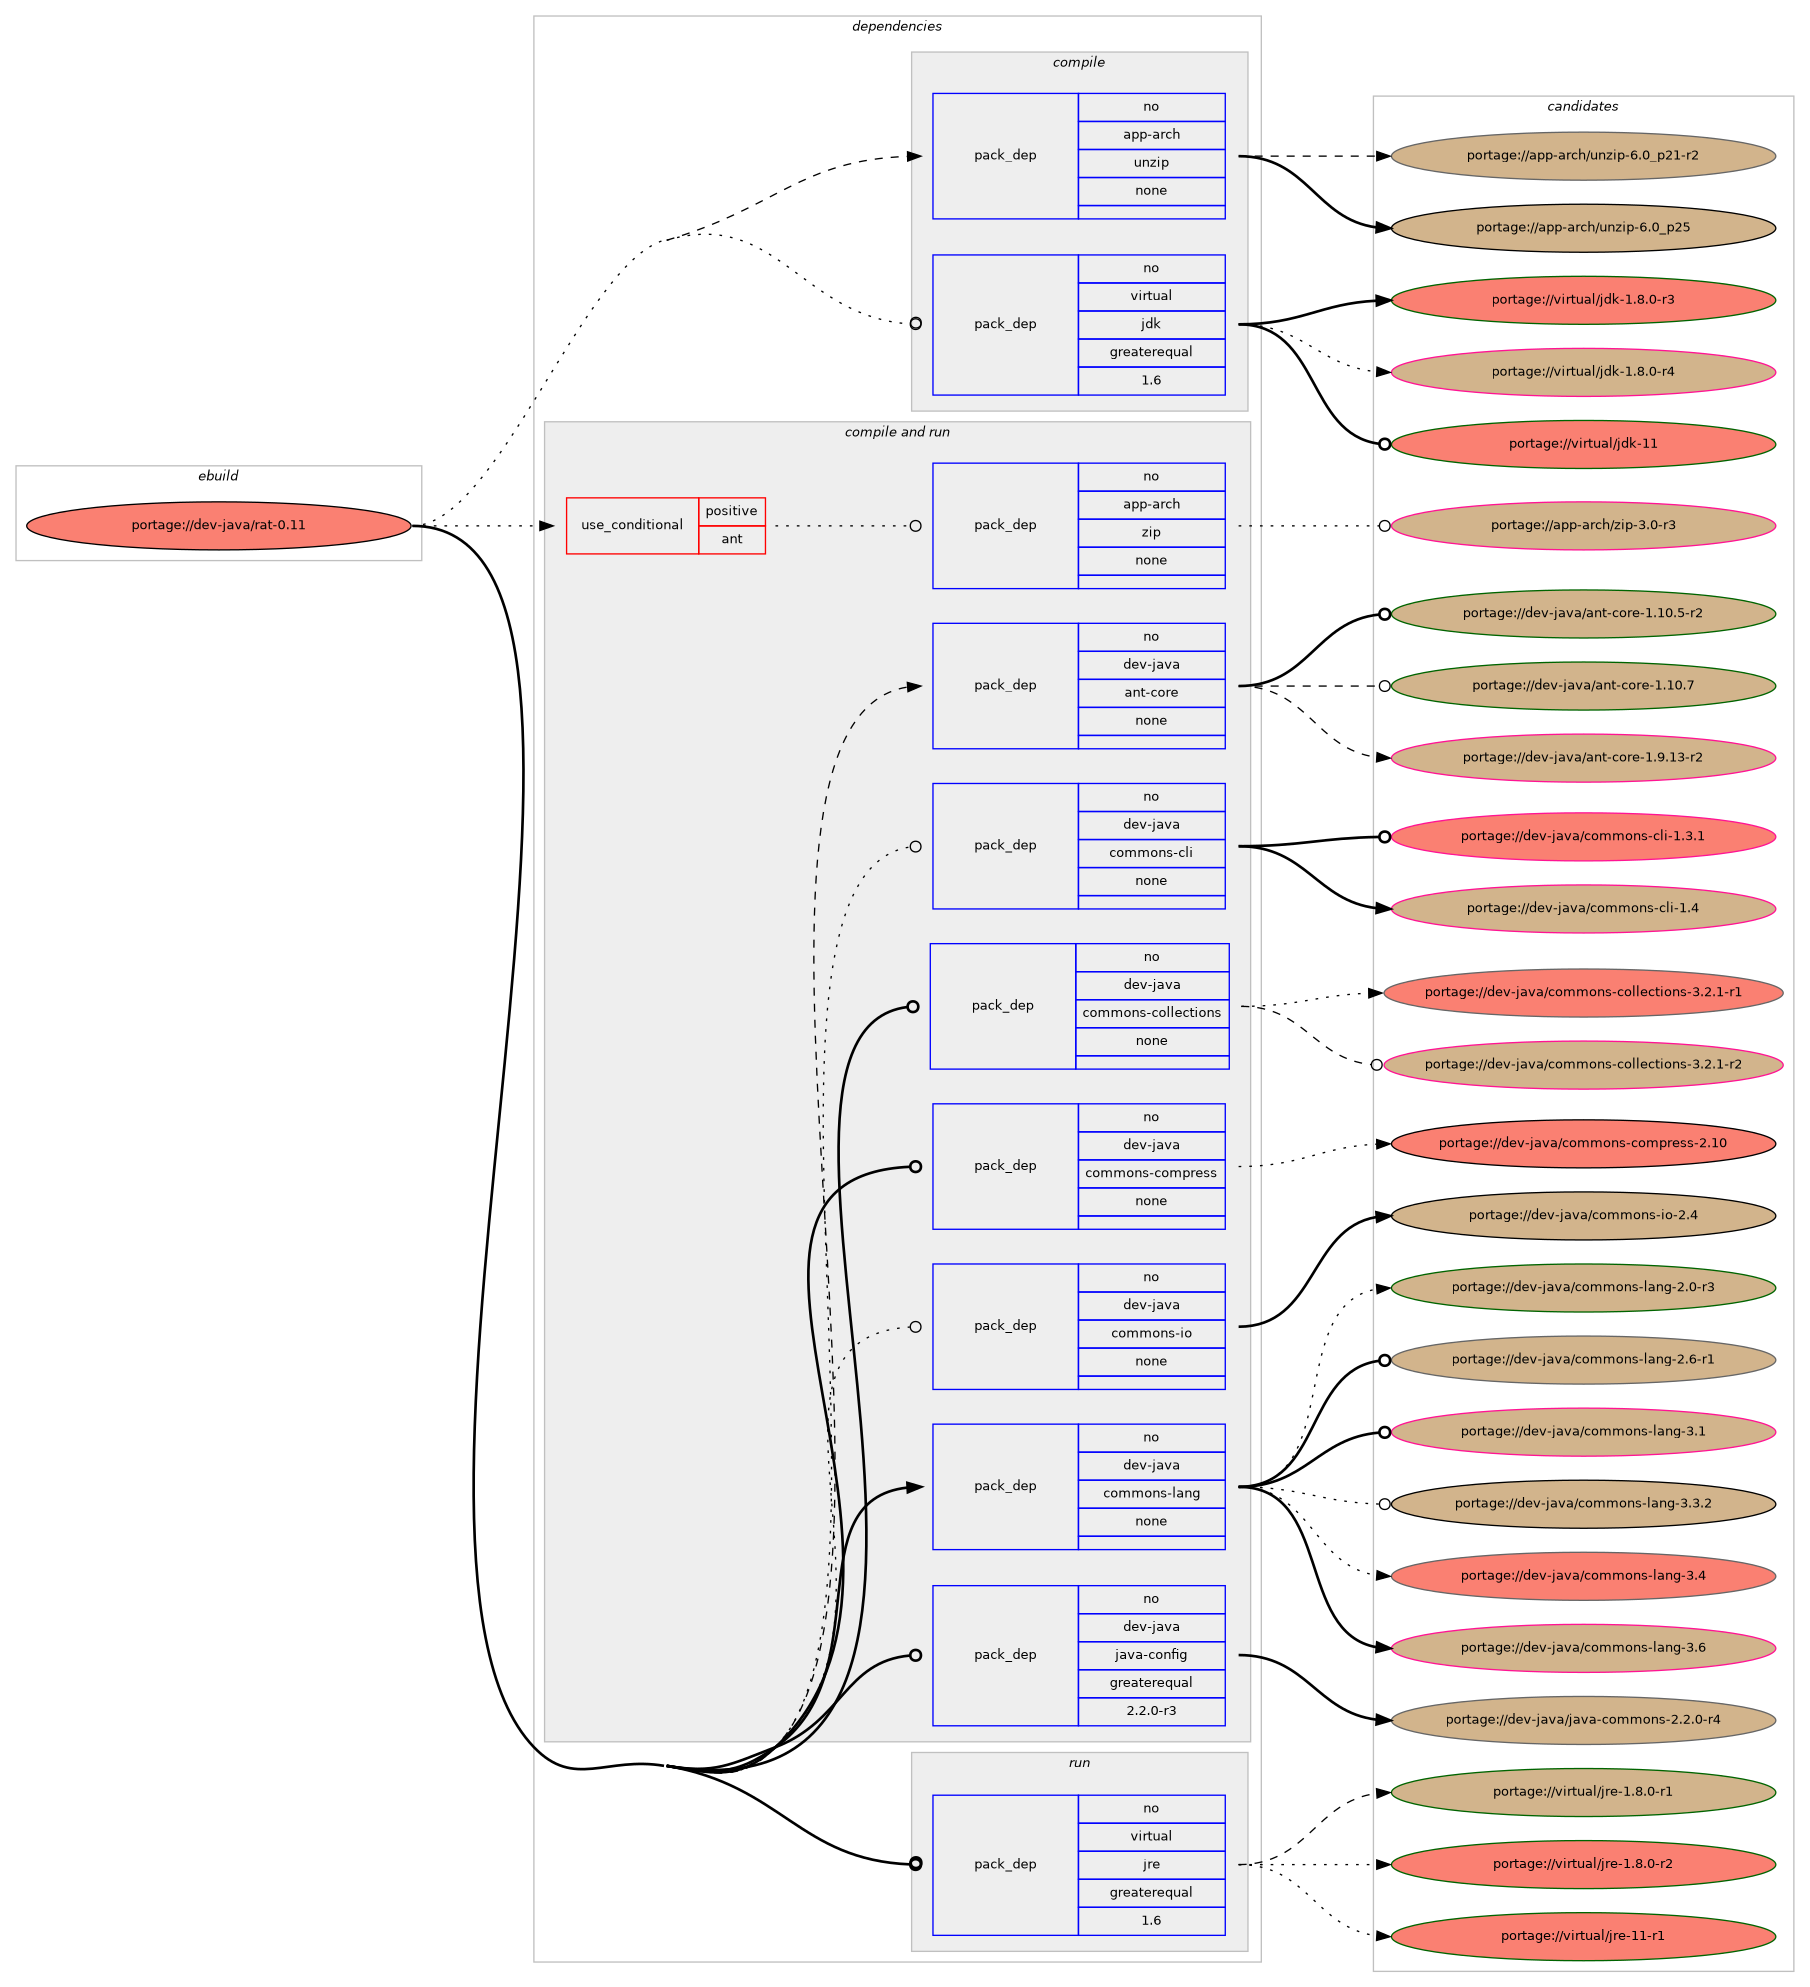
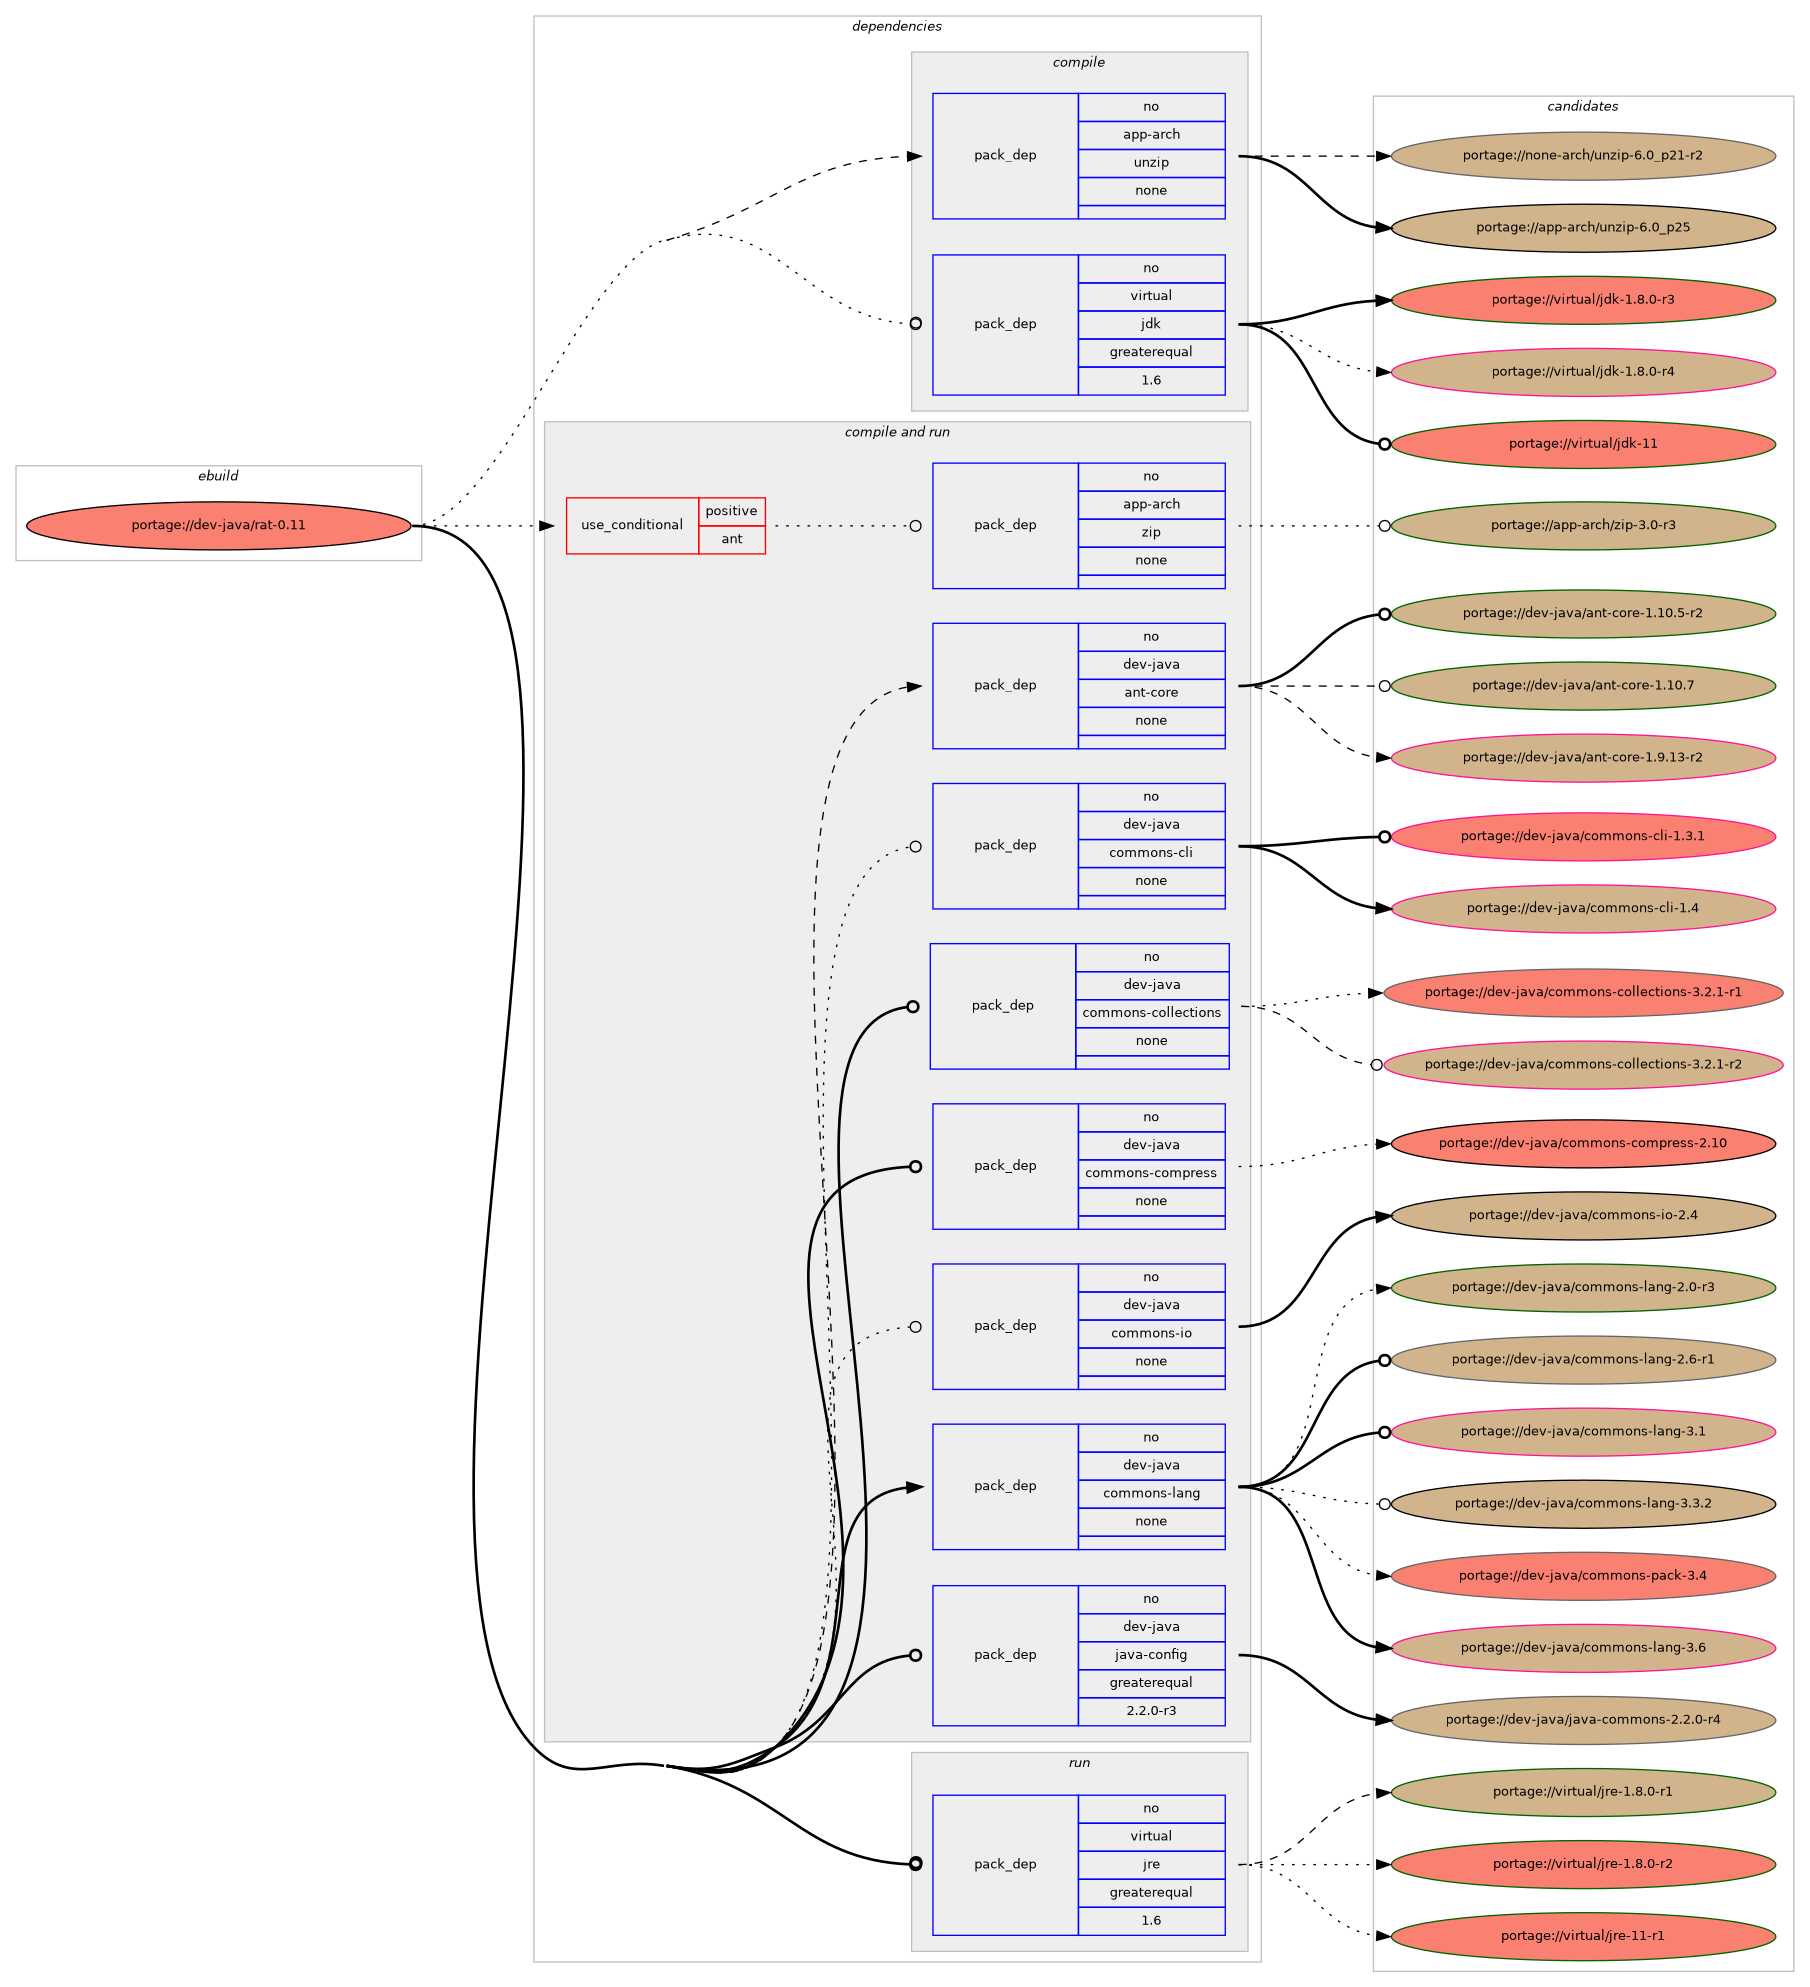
node "portage://app-arch/unzip-6.0_p21-r2": label "portage://app-arch/unzip-6.0_p21-r2" -> "portage://none-arch/unzip-6.0_p21-r2"
node "portage://app-arch/zip-3.0-r3": color deeppink -> darkgreen
node "portage://dev-java/commons-lang-3.4": label "portage://dev-java/commons-lang-3.4" -> "portage://dev-java/commons-pack-3.4"
